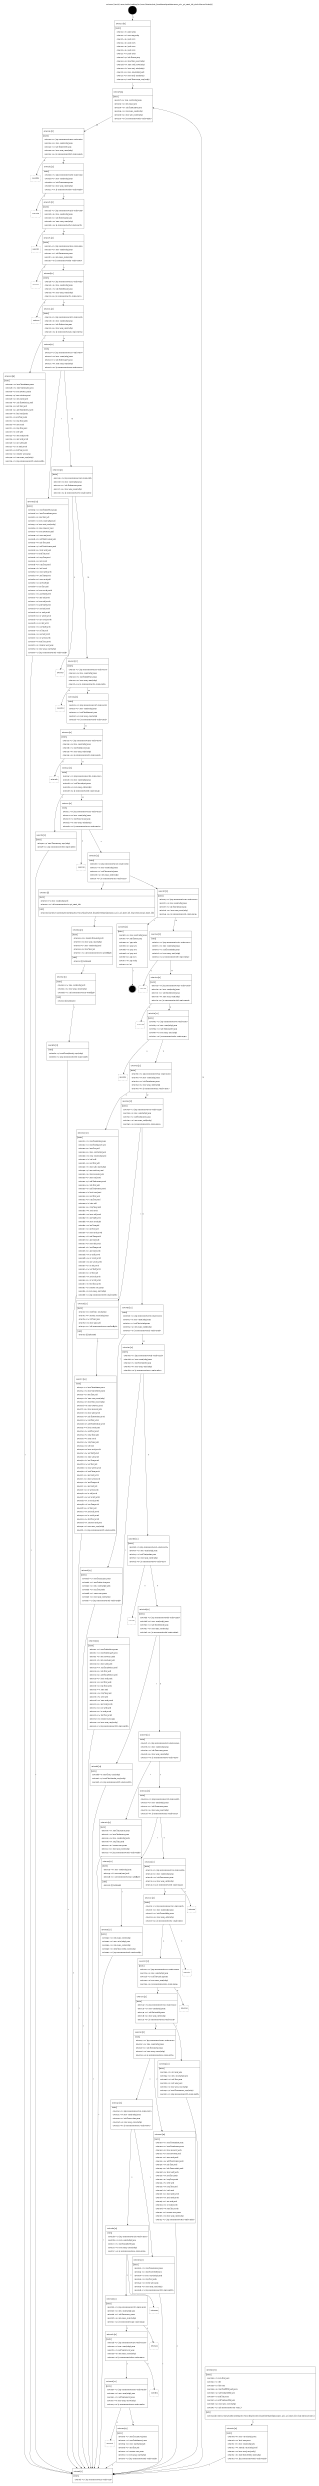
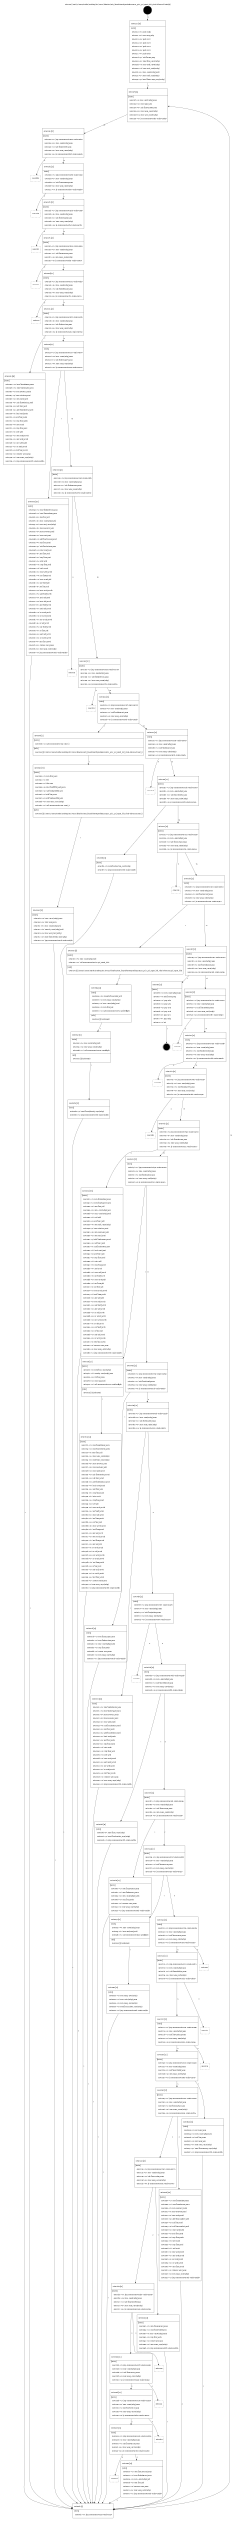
node "0x40191b [5]": added
